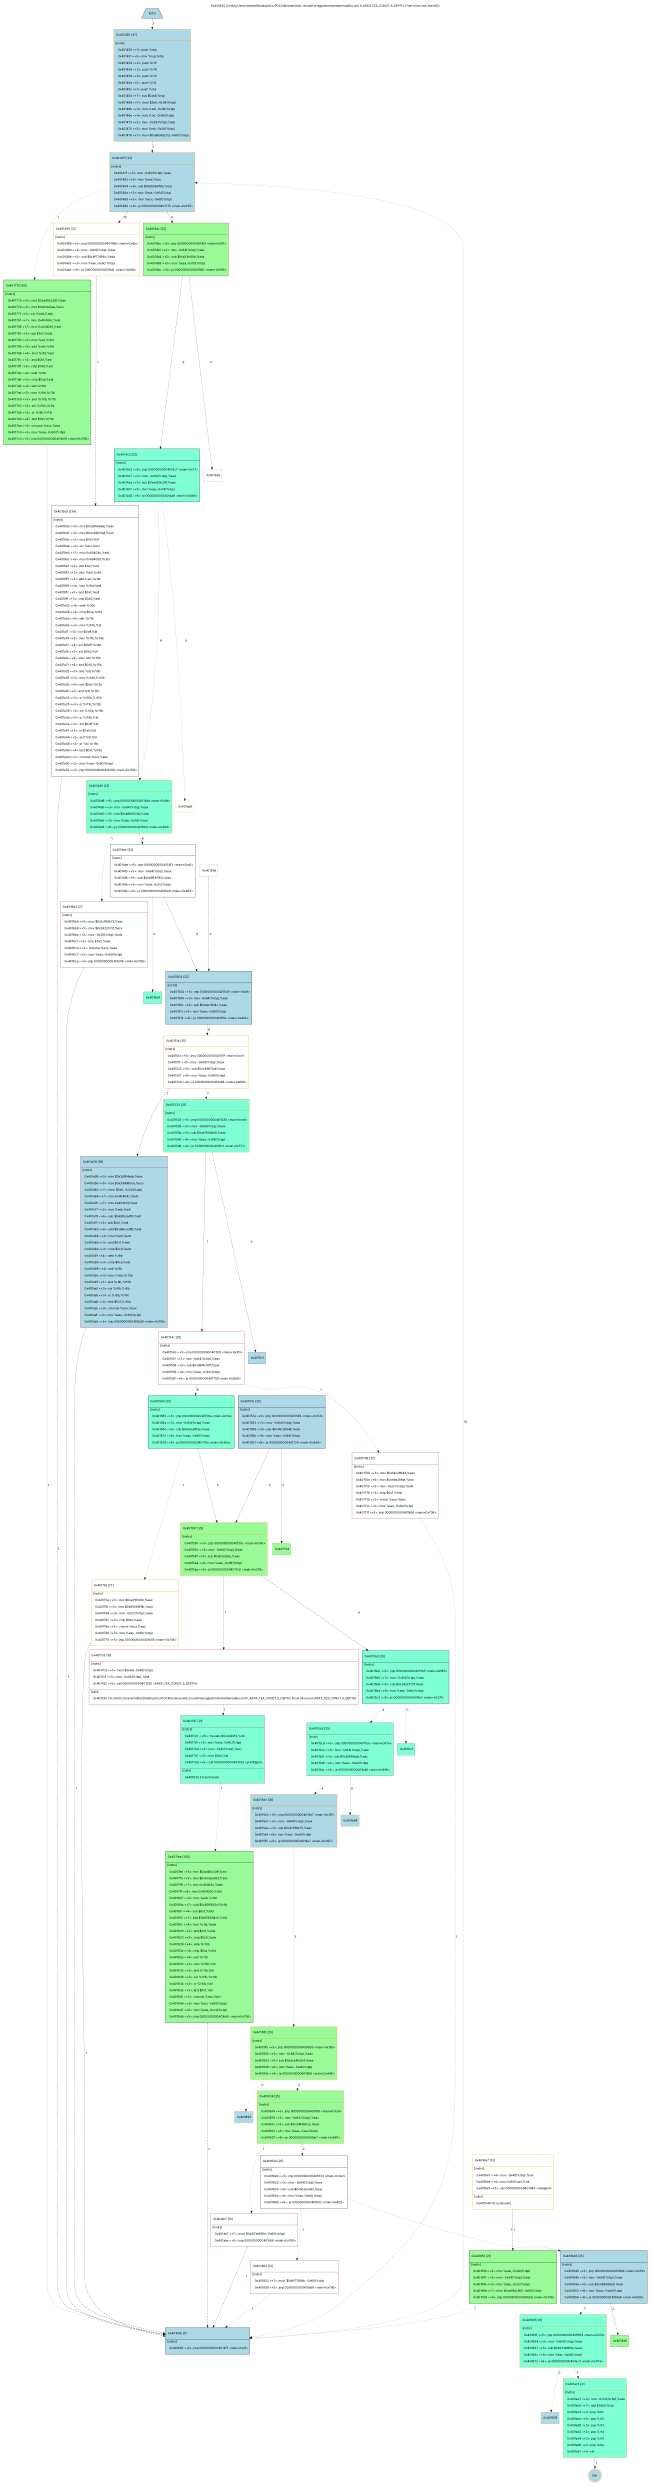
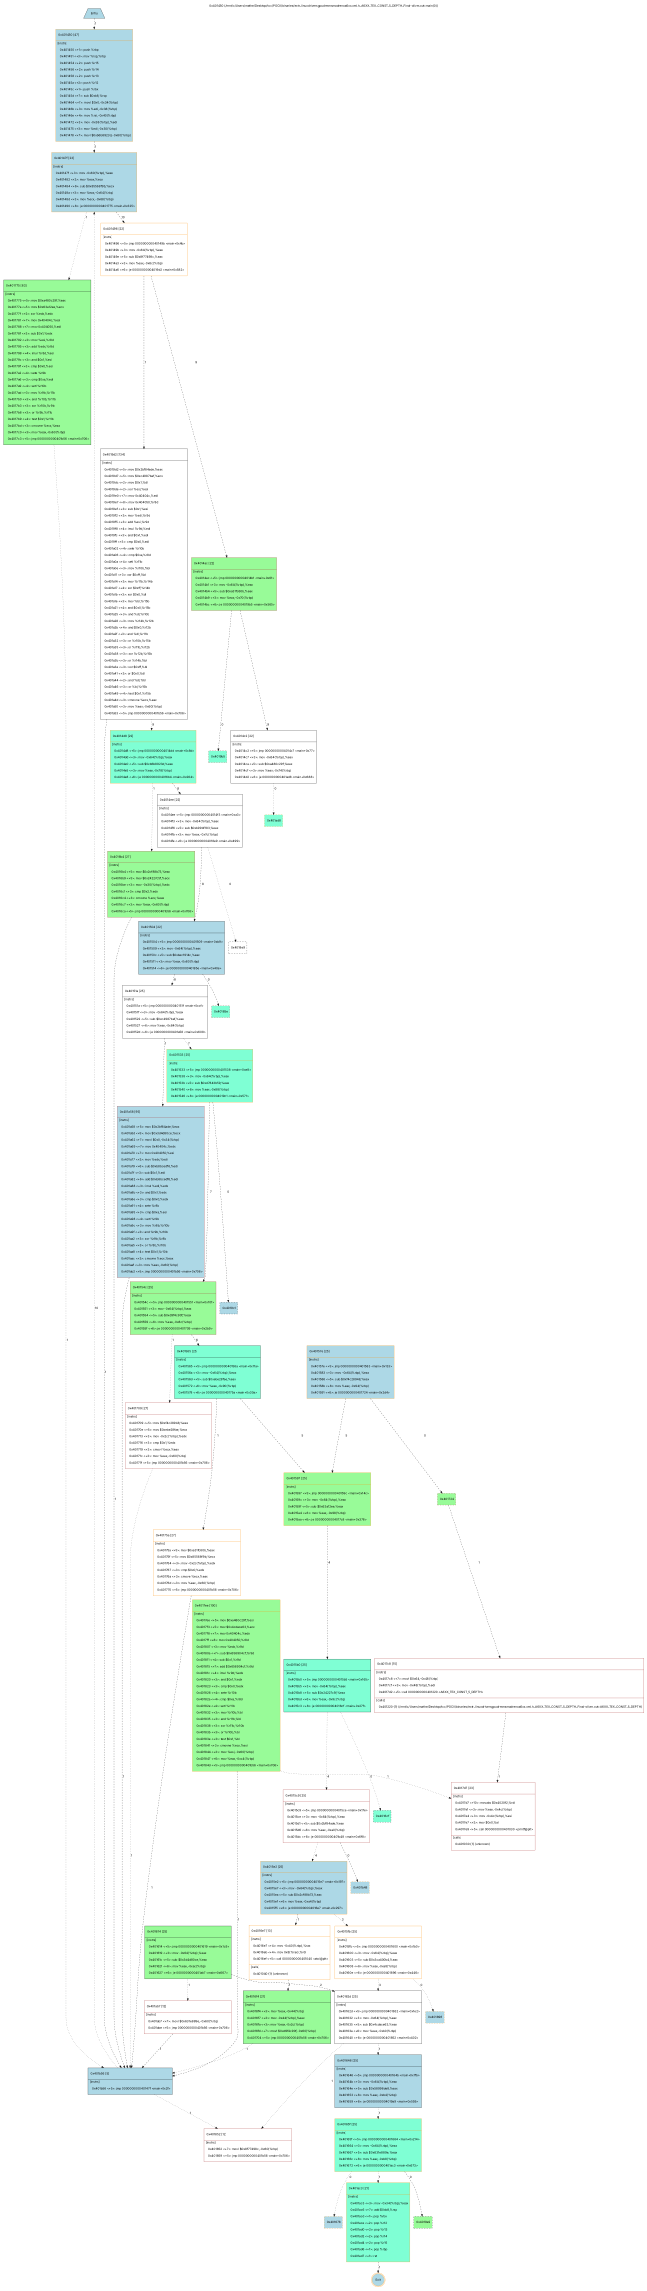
edge "0x40147f [23]" -> "0x4014ac [22]": now "0x401496 [22]" -> "0x4014ac [22]"
node "0x4014c2 [22]": fillcolor aquamarine -> white
node "0x4019b5": fillcolor white -> aquamarine
edge "0x4014c2 [22]" -> "0x4014d8 [22]": now "0x4019d2 [134]" -> "0x4014d8 [22]"
node "0x401ad8": fillcolor white -> aquamarine
node "0x40185e": fillcolor white -> aquamarine
edge "0x40185e" -> "0x401504 [22]": reversed
node "0x4016b4 [27]": fillcolor white -> palegreen
node "0x4018e9": fillcolor aquamarine -> white
node "0x40151a [25]": color darkorange -> black
node "0x40154c [25]": fillcolor white -> palegreen
node "0x40157e [25]": color black -> darkorange
edge "0x401565 [25]" -> "0x40175a [27]": style dotted -> dashed
edge "0x401597 [25]" -> "0x4017c8 [15]": now "0x401724" -> "0x4017c8 [15]"
node "0x4017d7 [23]": fillcolor aquamarine -> white
node "0x4015c9 [25]": fillcolor aquamarine -> white
edge "0x4017d7 [23]" -> "0x4017ee [100]": reversed
edge "0x4015e2 [25]" -> "0x4016e7 [13]": added, label "1"
node "0x4017ee [100]": color black -> darkorange
node "0x4015fb [25]": fillcolor palegreen -> white
edge "0x4015fb [25]" -> "0x401614 [25]": now "0x4015fb [25]" -> "0x40162d [25]"
node "0x401614 [25]": color darkorange -> black
edge "0x401852 [12]" -> "0x401b56 [5]": reversed
edge "0x401646 [25]" -> "0x4019a9": now "0x40165f [25]" -> "0x4019a9"
